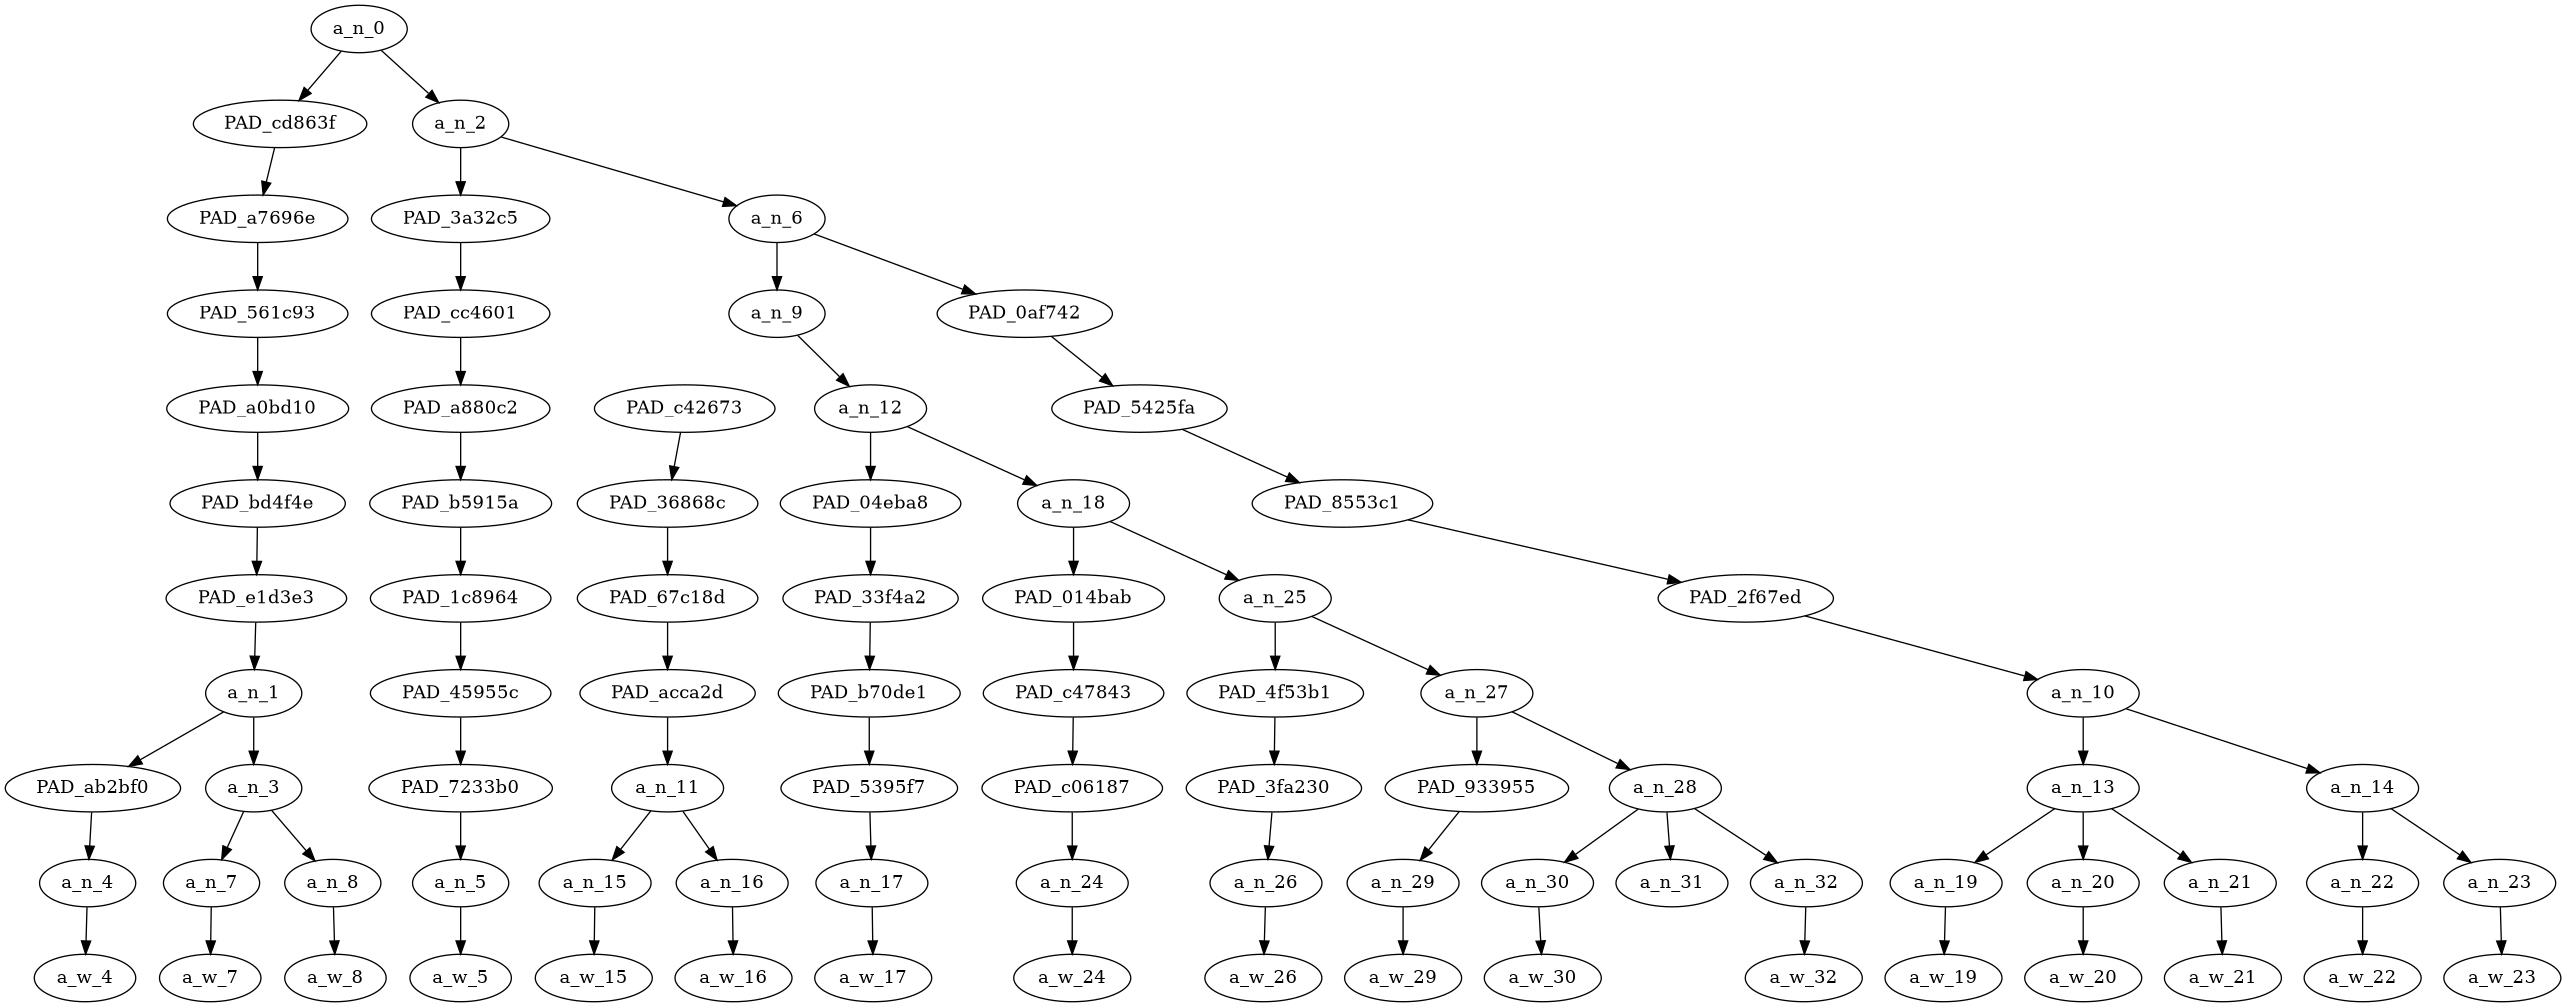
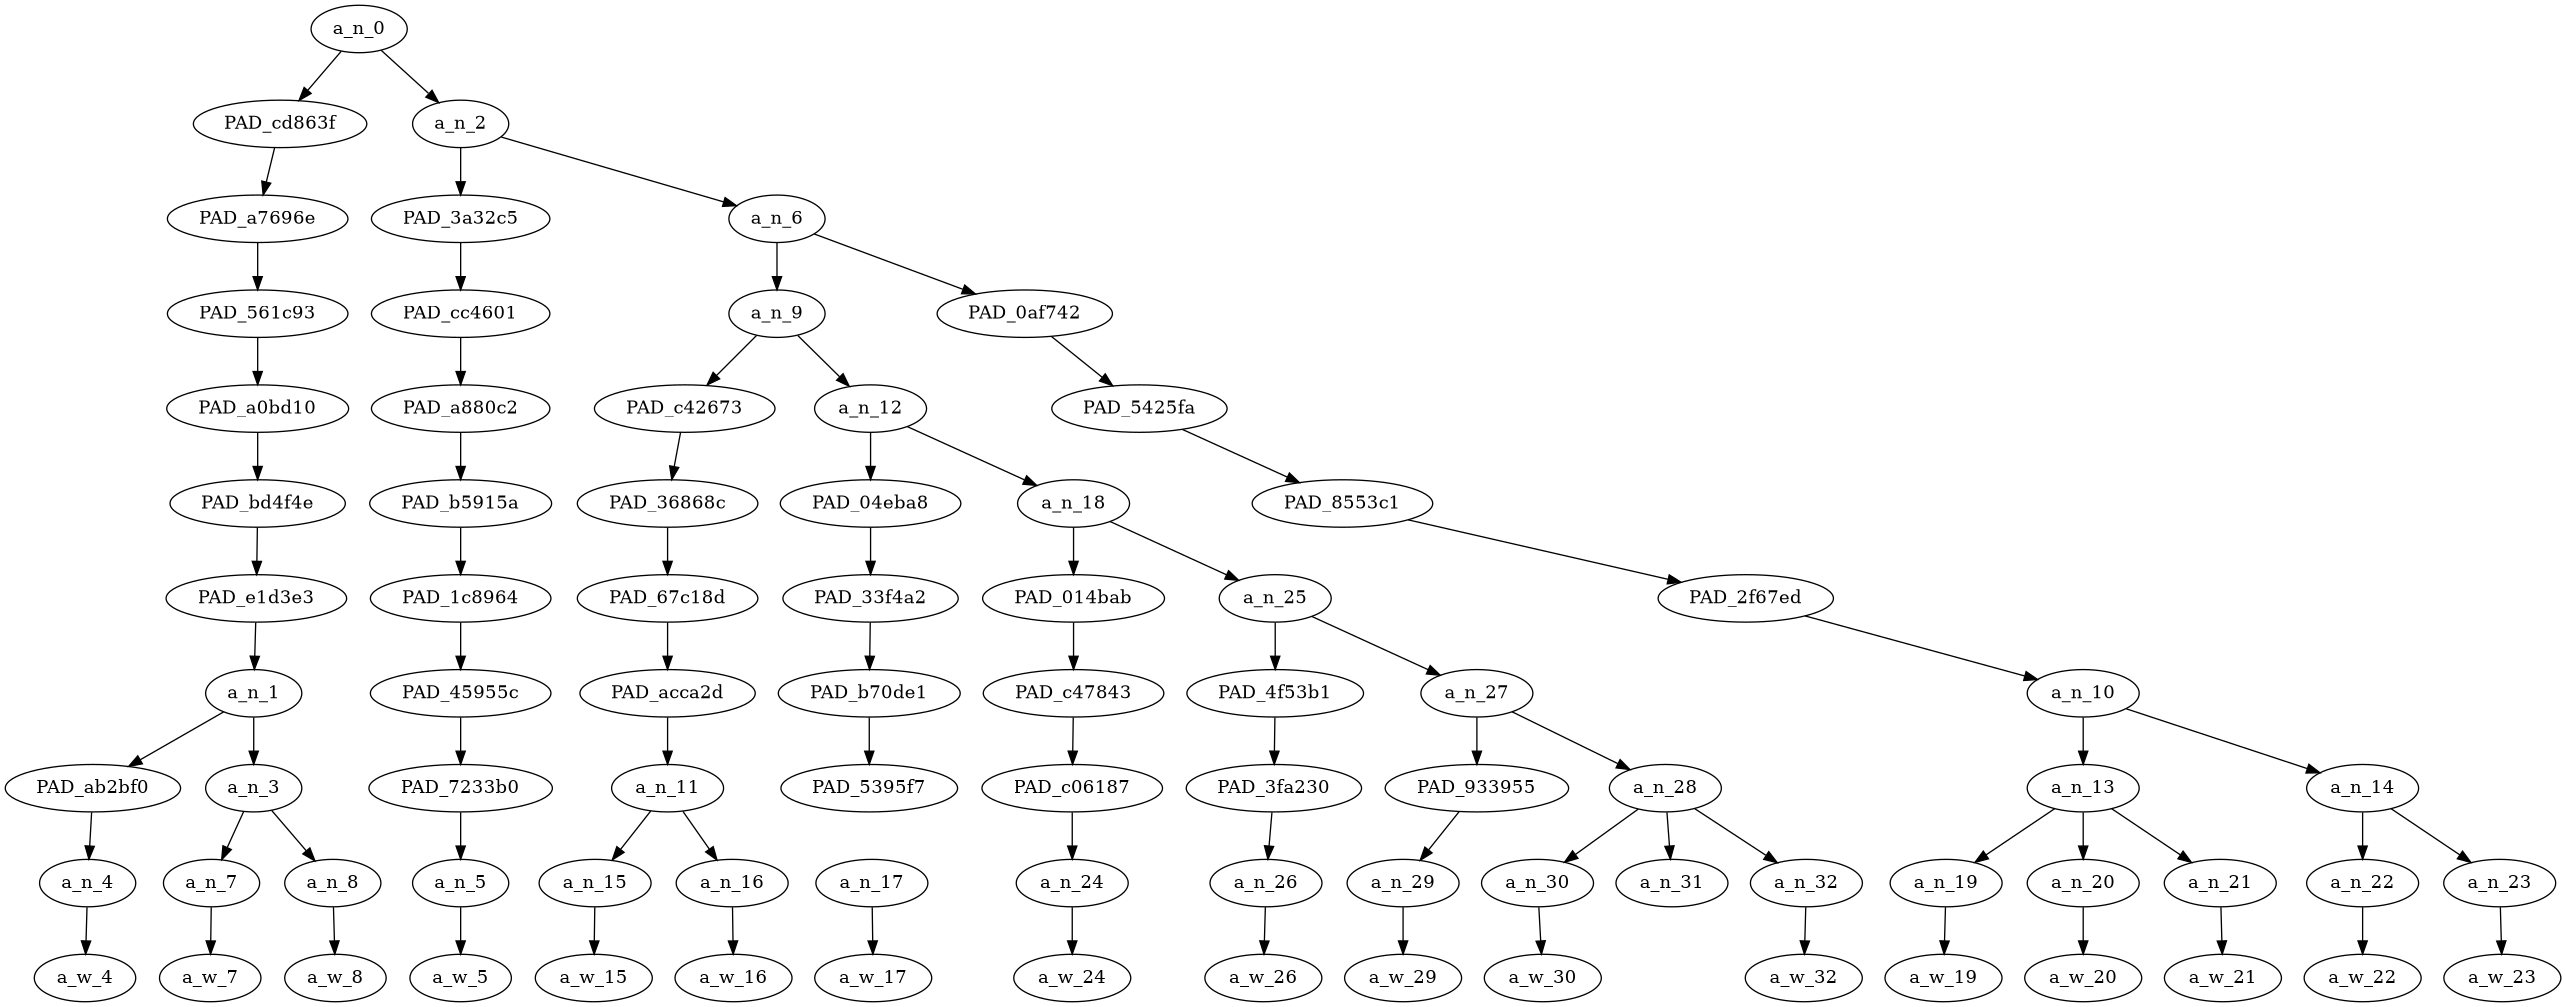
edge "a_n_9" -> "PAD_c42673": added
edge "PAD_5395f7" -> "a_n_17": removed
